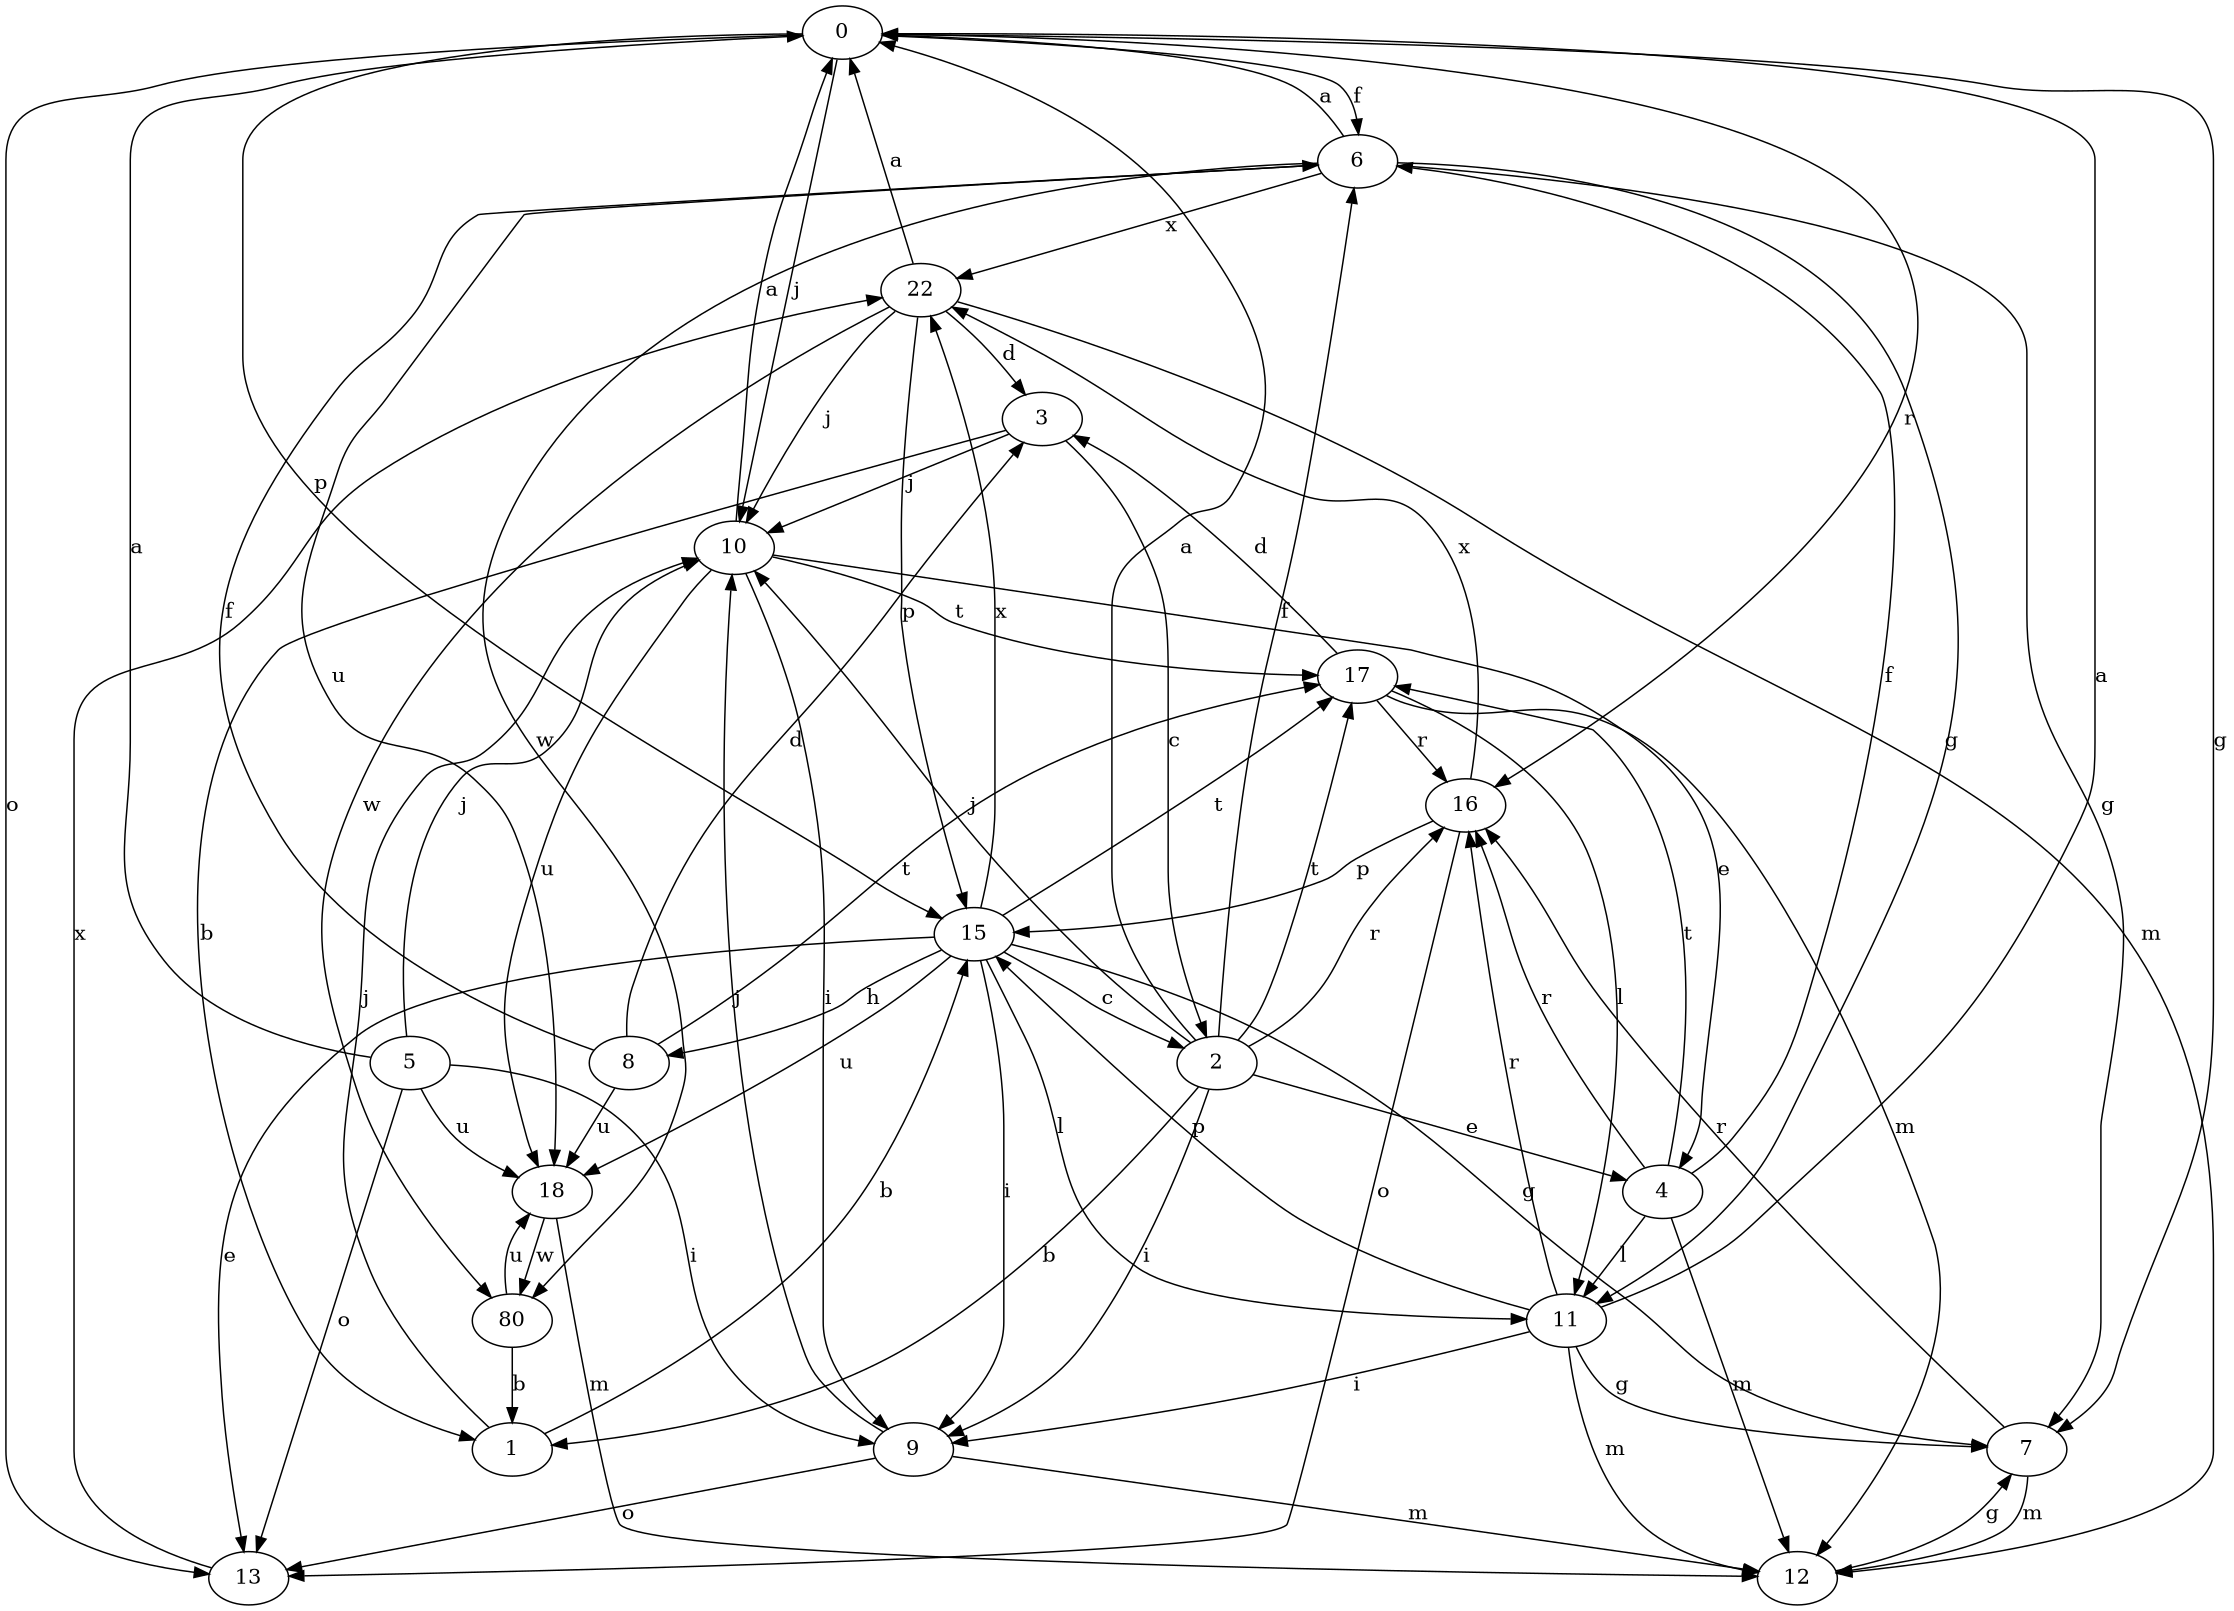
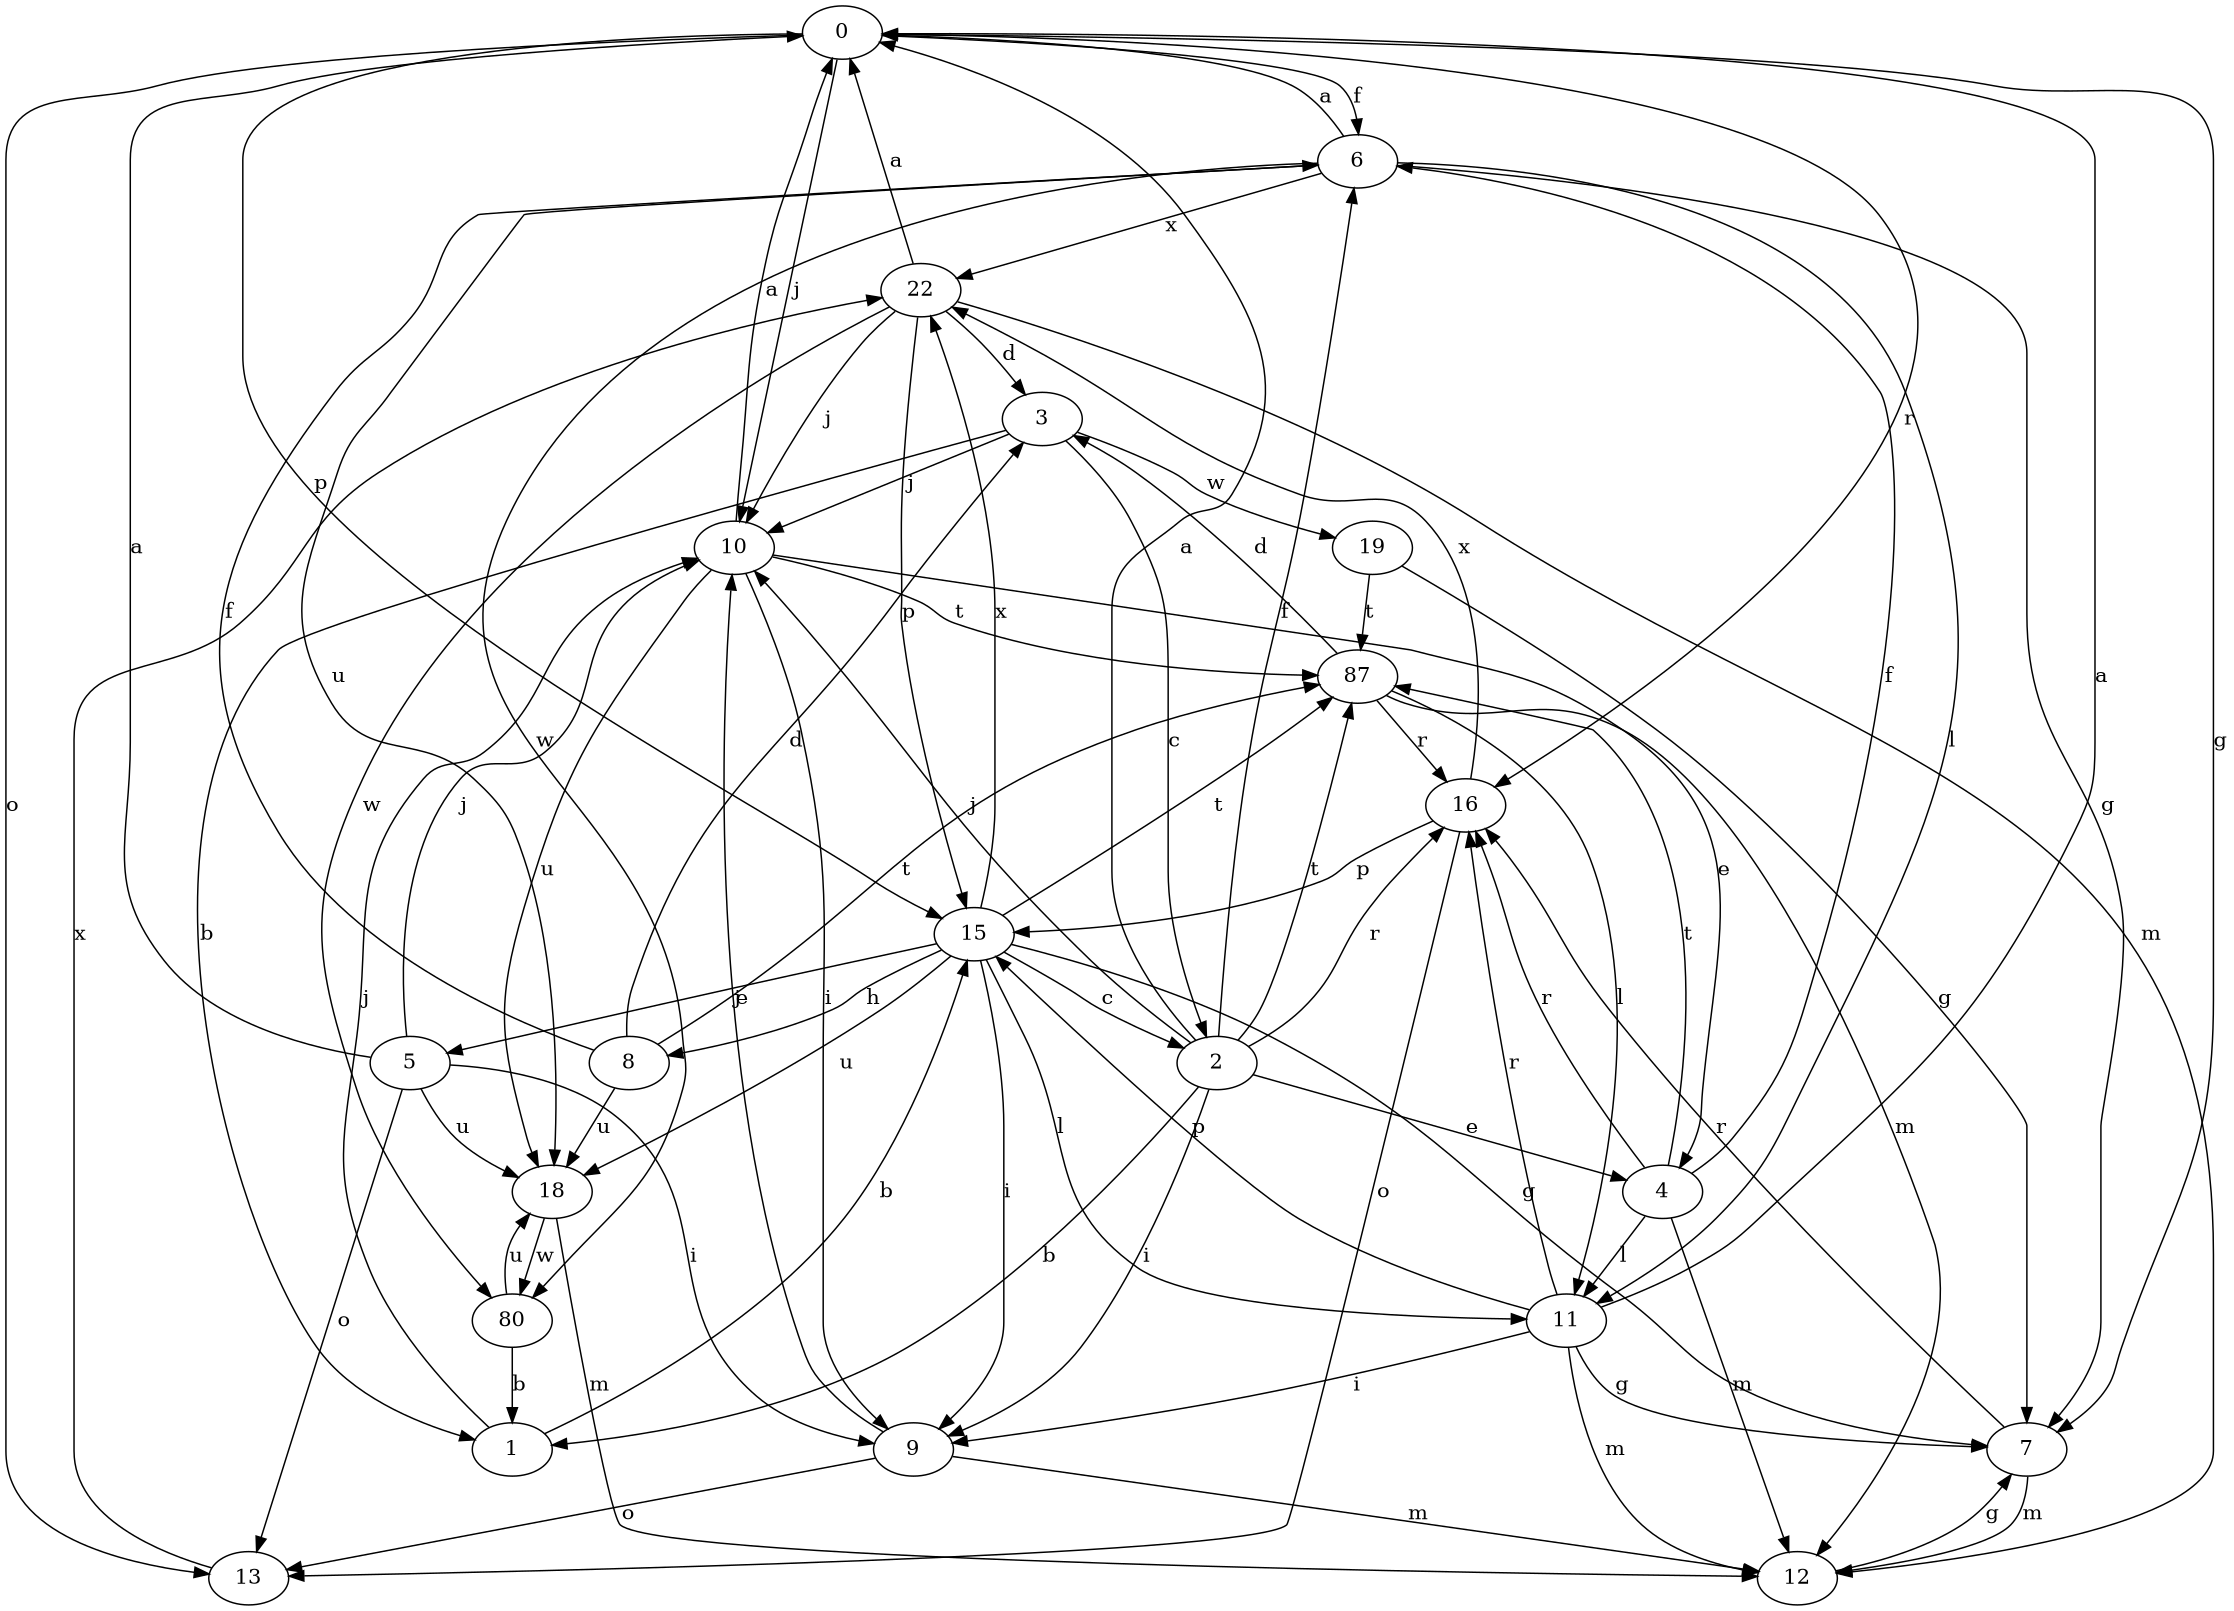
node "19": added
node "17": label "17" -> "87"
edge "6" -> "11": label "g" -> "l"
edge "15" -> "13": now "15" -> "5"
